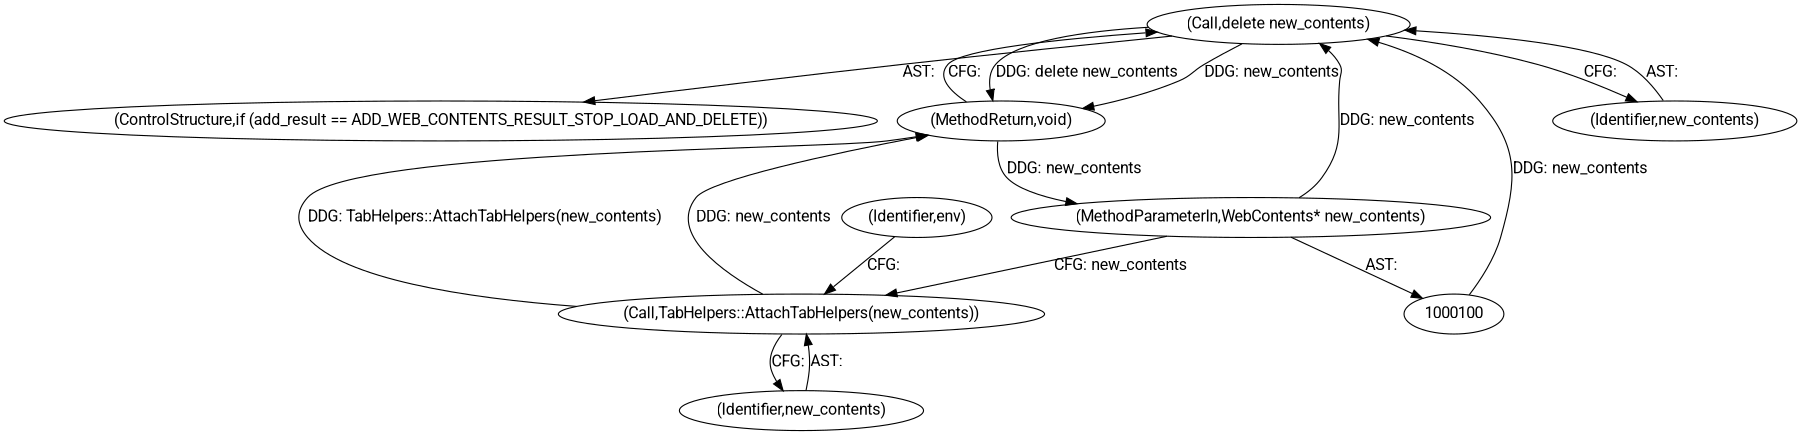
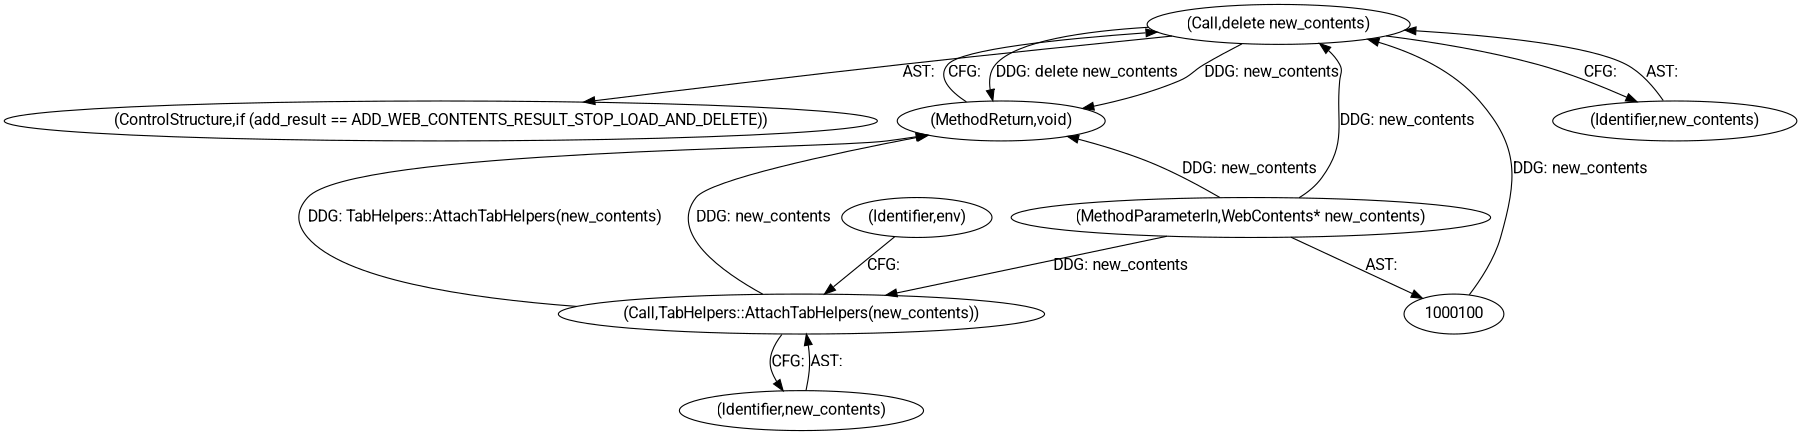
edge "(MethodReturn,void)" -> "(MethodParameterIn,WebContents* new_contents)": reversed
edge "(MethodParameterIn,WebContents* new_contents)" -> "(Call,TabHelpers::AttachTabHelpers(new_contents))": label "CFG: new_contents" -> "DDG: new_contents"
